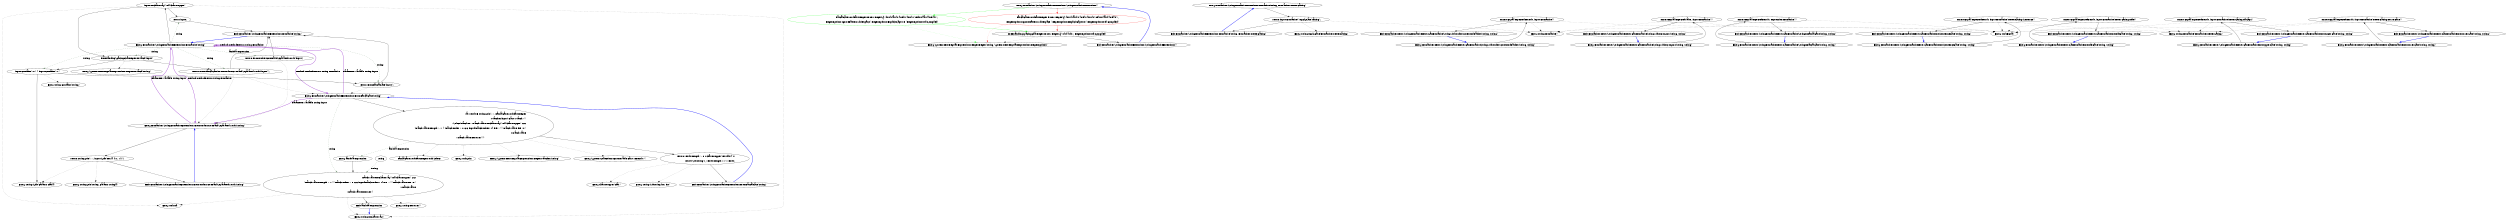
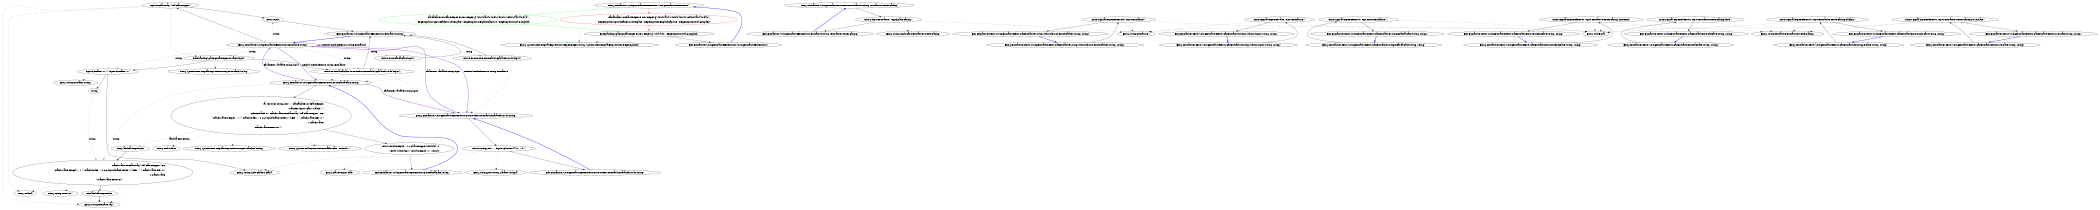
edge "input.ToCharArray().All(char.IsUpper)" -> "FreestandingSpacingCharRegex.IsMatch(input)": style solid -> dotted
edge "Entry Humanizer.StringHumanizeExtensions.Humanize(string)" -> "return FromUnderscoreDashSeparatedWords(input);": label "lambda expression" -> "string"
edge "input.Contains(''_'') || input.Contains(''-'')" -> "return FromPascalCase(input);": now "input.Contains(''_'') || input.Contains(''-'')" -> "string"
node "PascalCaseWordPartsRegex Unk.Select": label "PascalCaseWordPartsRegex Unk.Select" -> "Entry Unk.Select"
node "Entry Unk.Join": removed
node "Entry string.Substring(int, int)": removed
